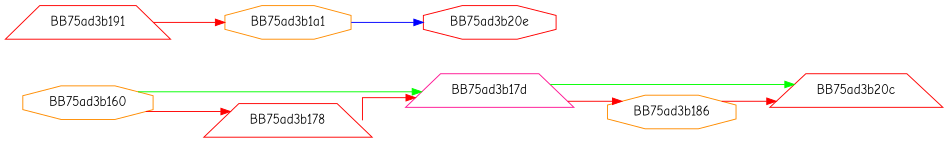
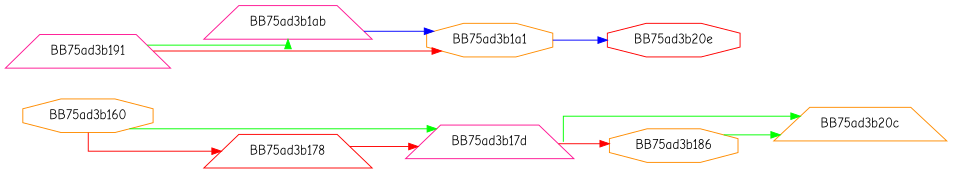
node "BB75ad3b191": color red -> deeppink
node "BB75ad3b1ab": added
node "BB75ad3b20c": color red -> darkorange
edge "BB75ad3b186" -> "BB75ad3b20c": color red -> green
